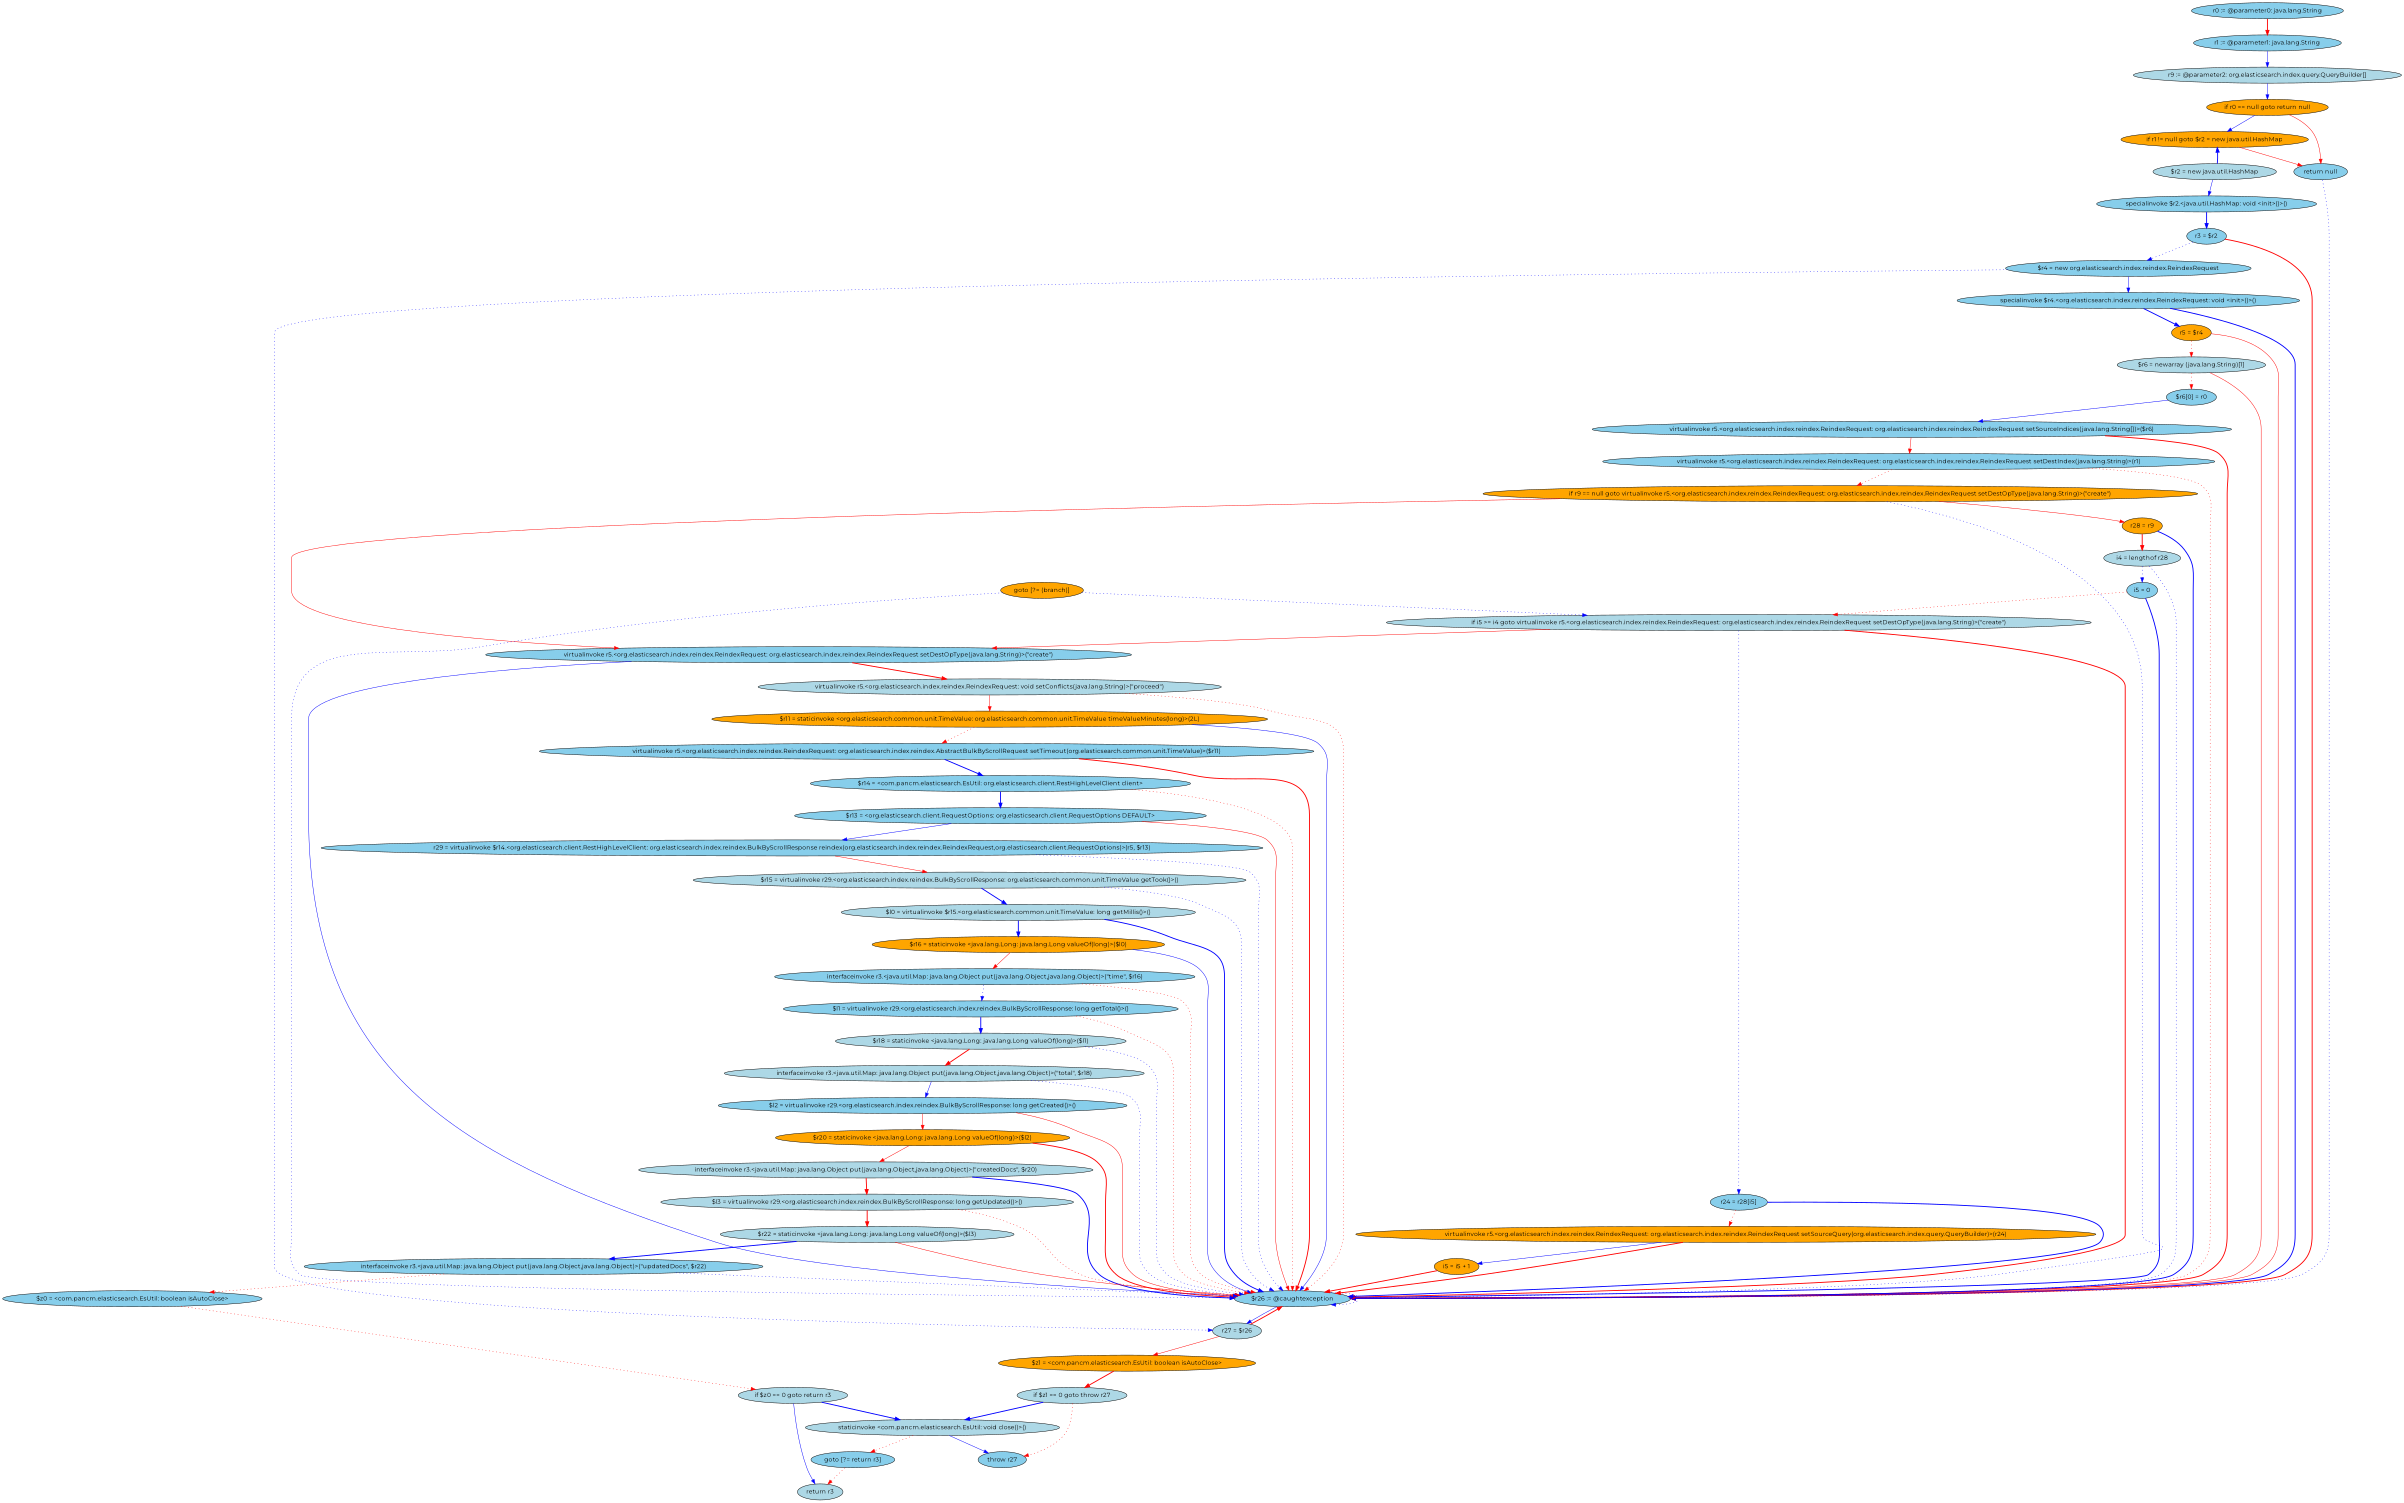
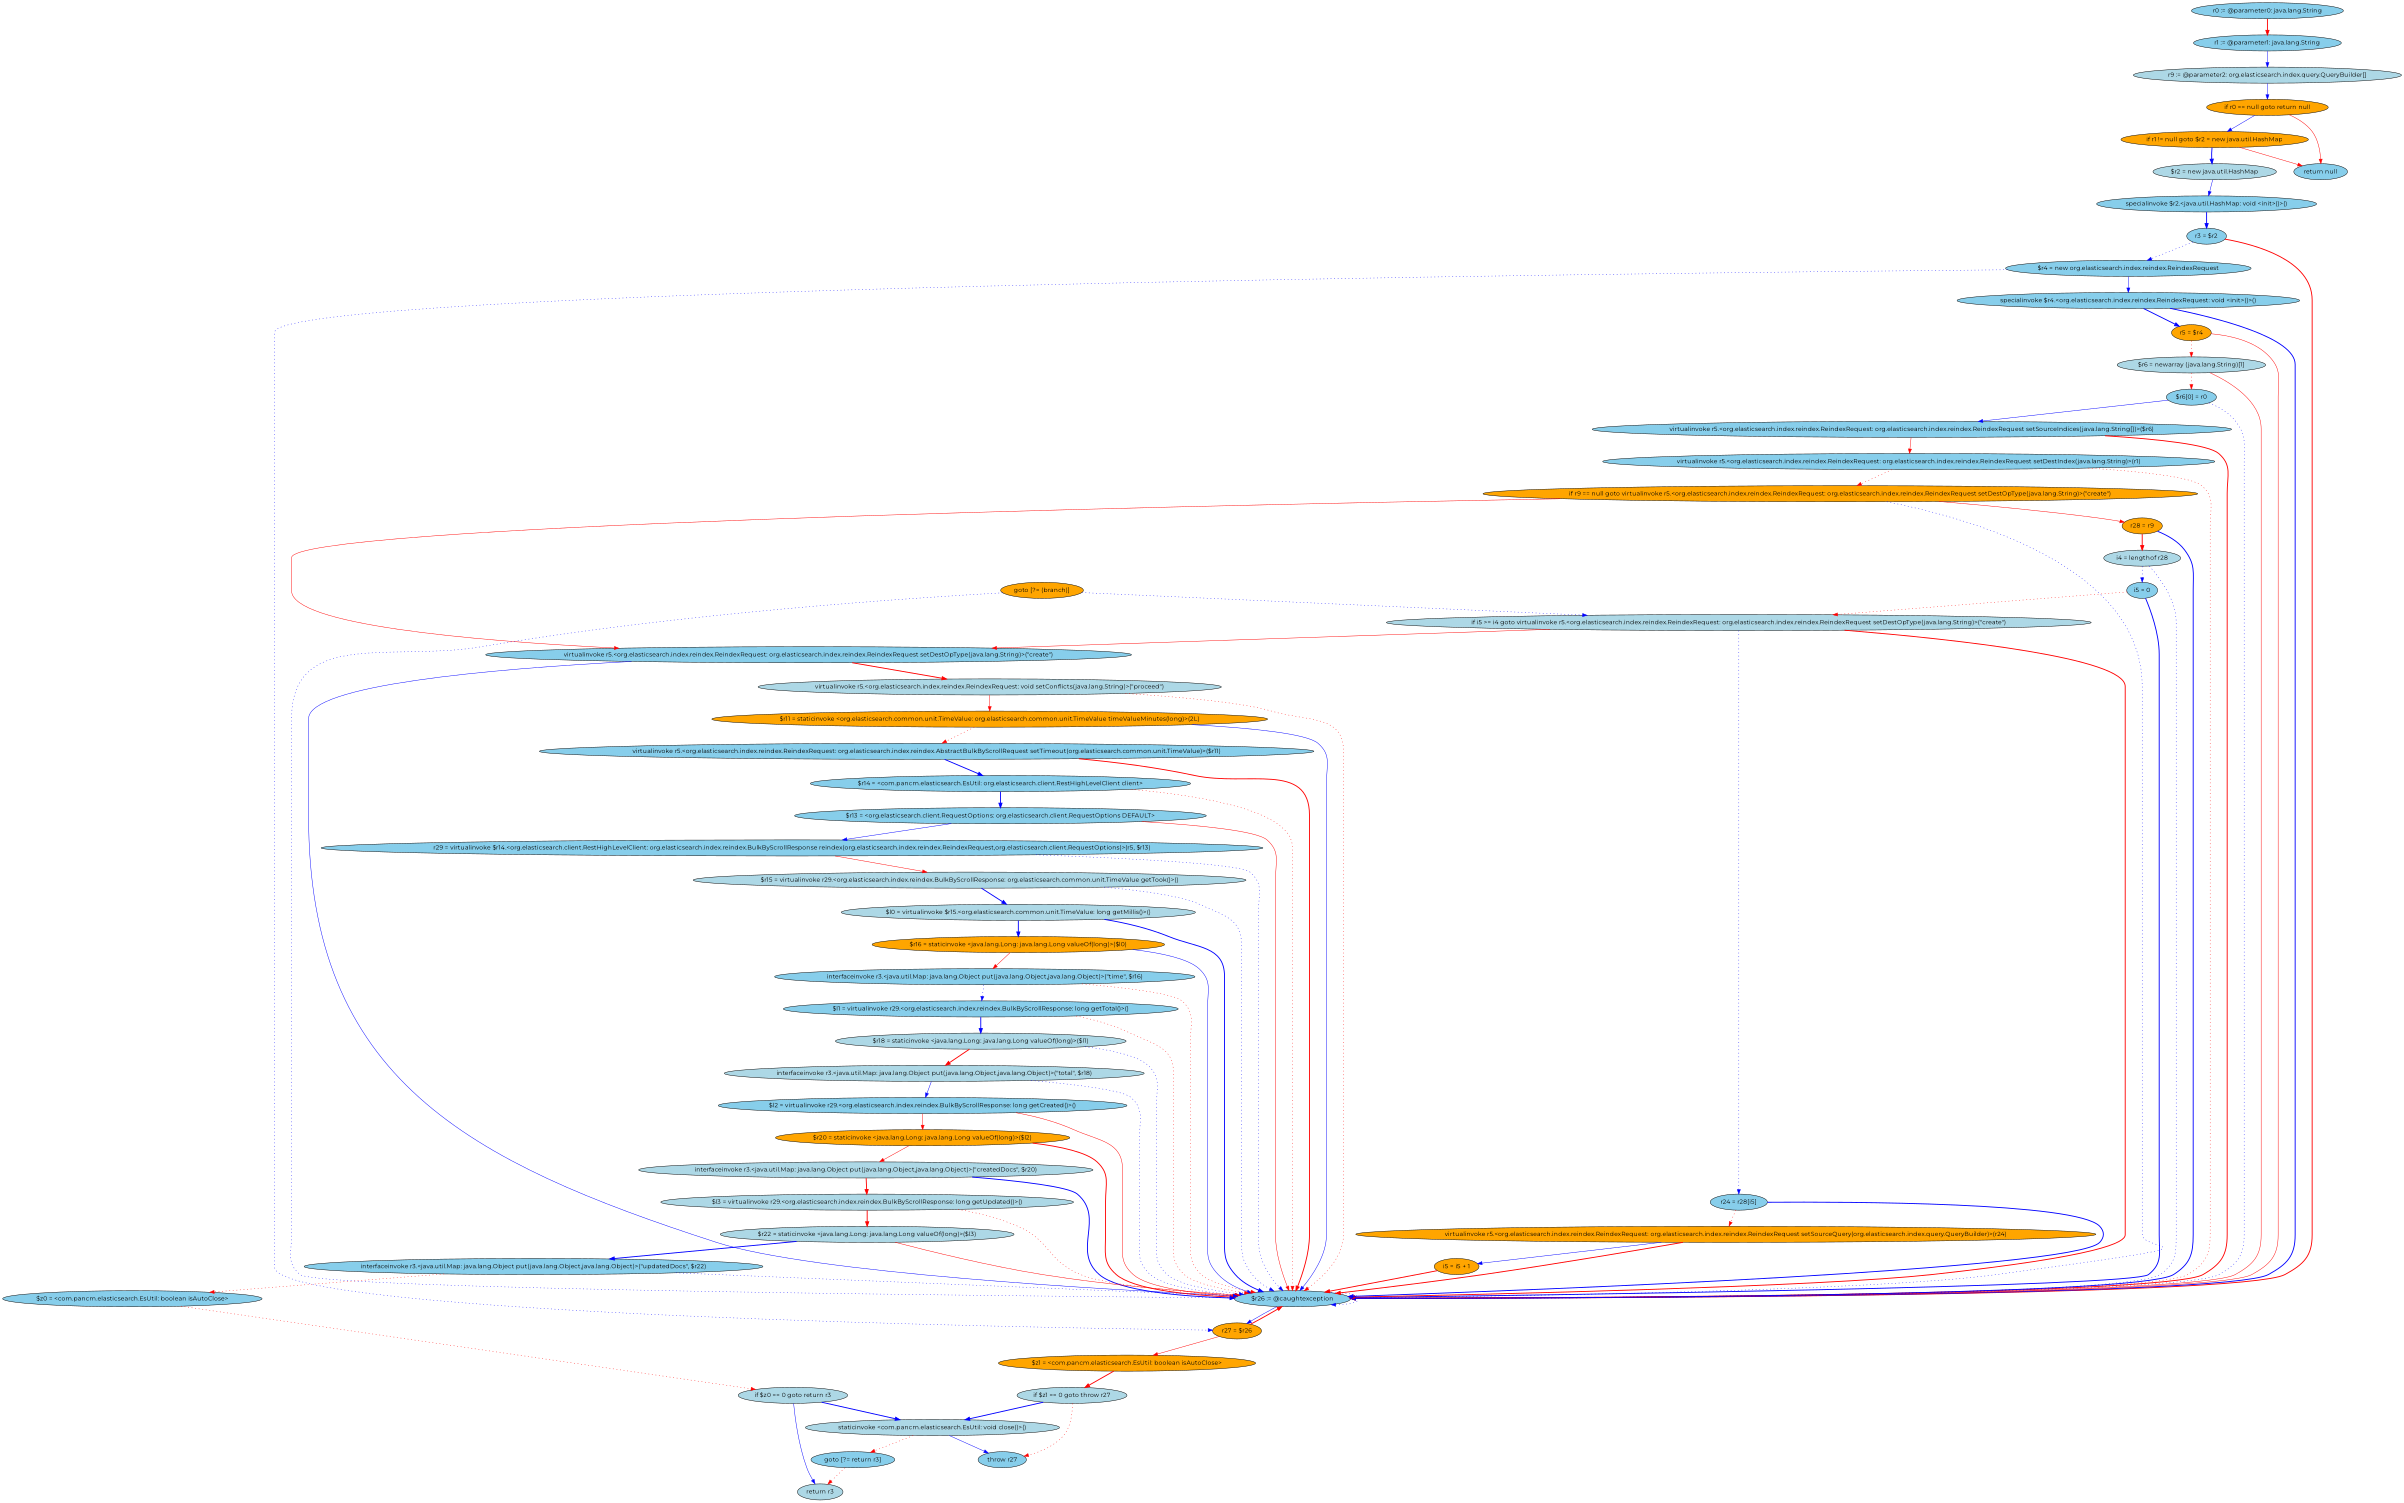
edge "$r2 = new java.util.HashMap" -> "if r1 != null goto $r2 = new java.util.HashMap": reversed
edge "return null" -> "$r26 := @caughtexception": now "$r6[0] = r0" -> "$r26 := @caughtexception"
node "r27 = $r26": fillcolor lightblue -> orange
